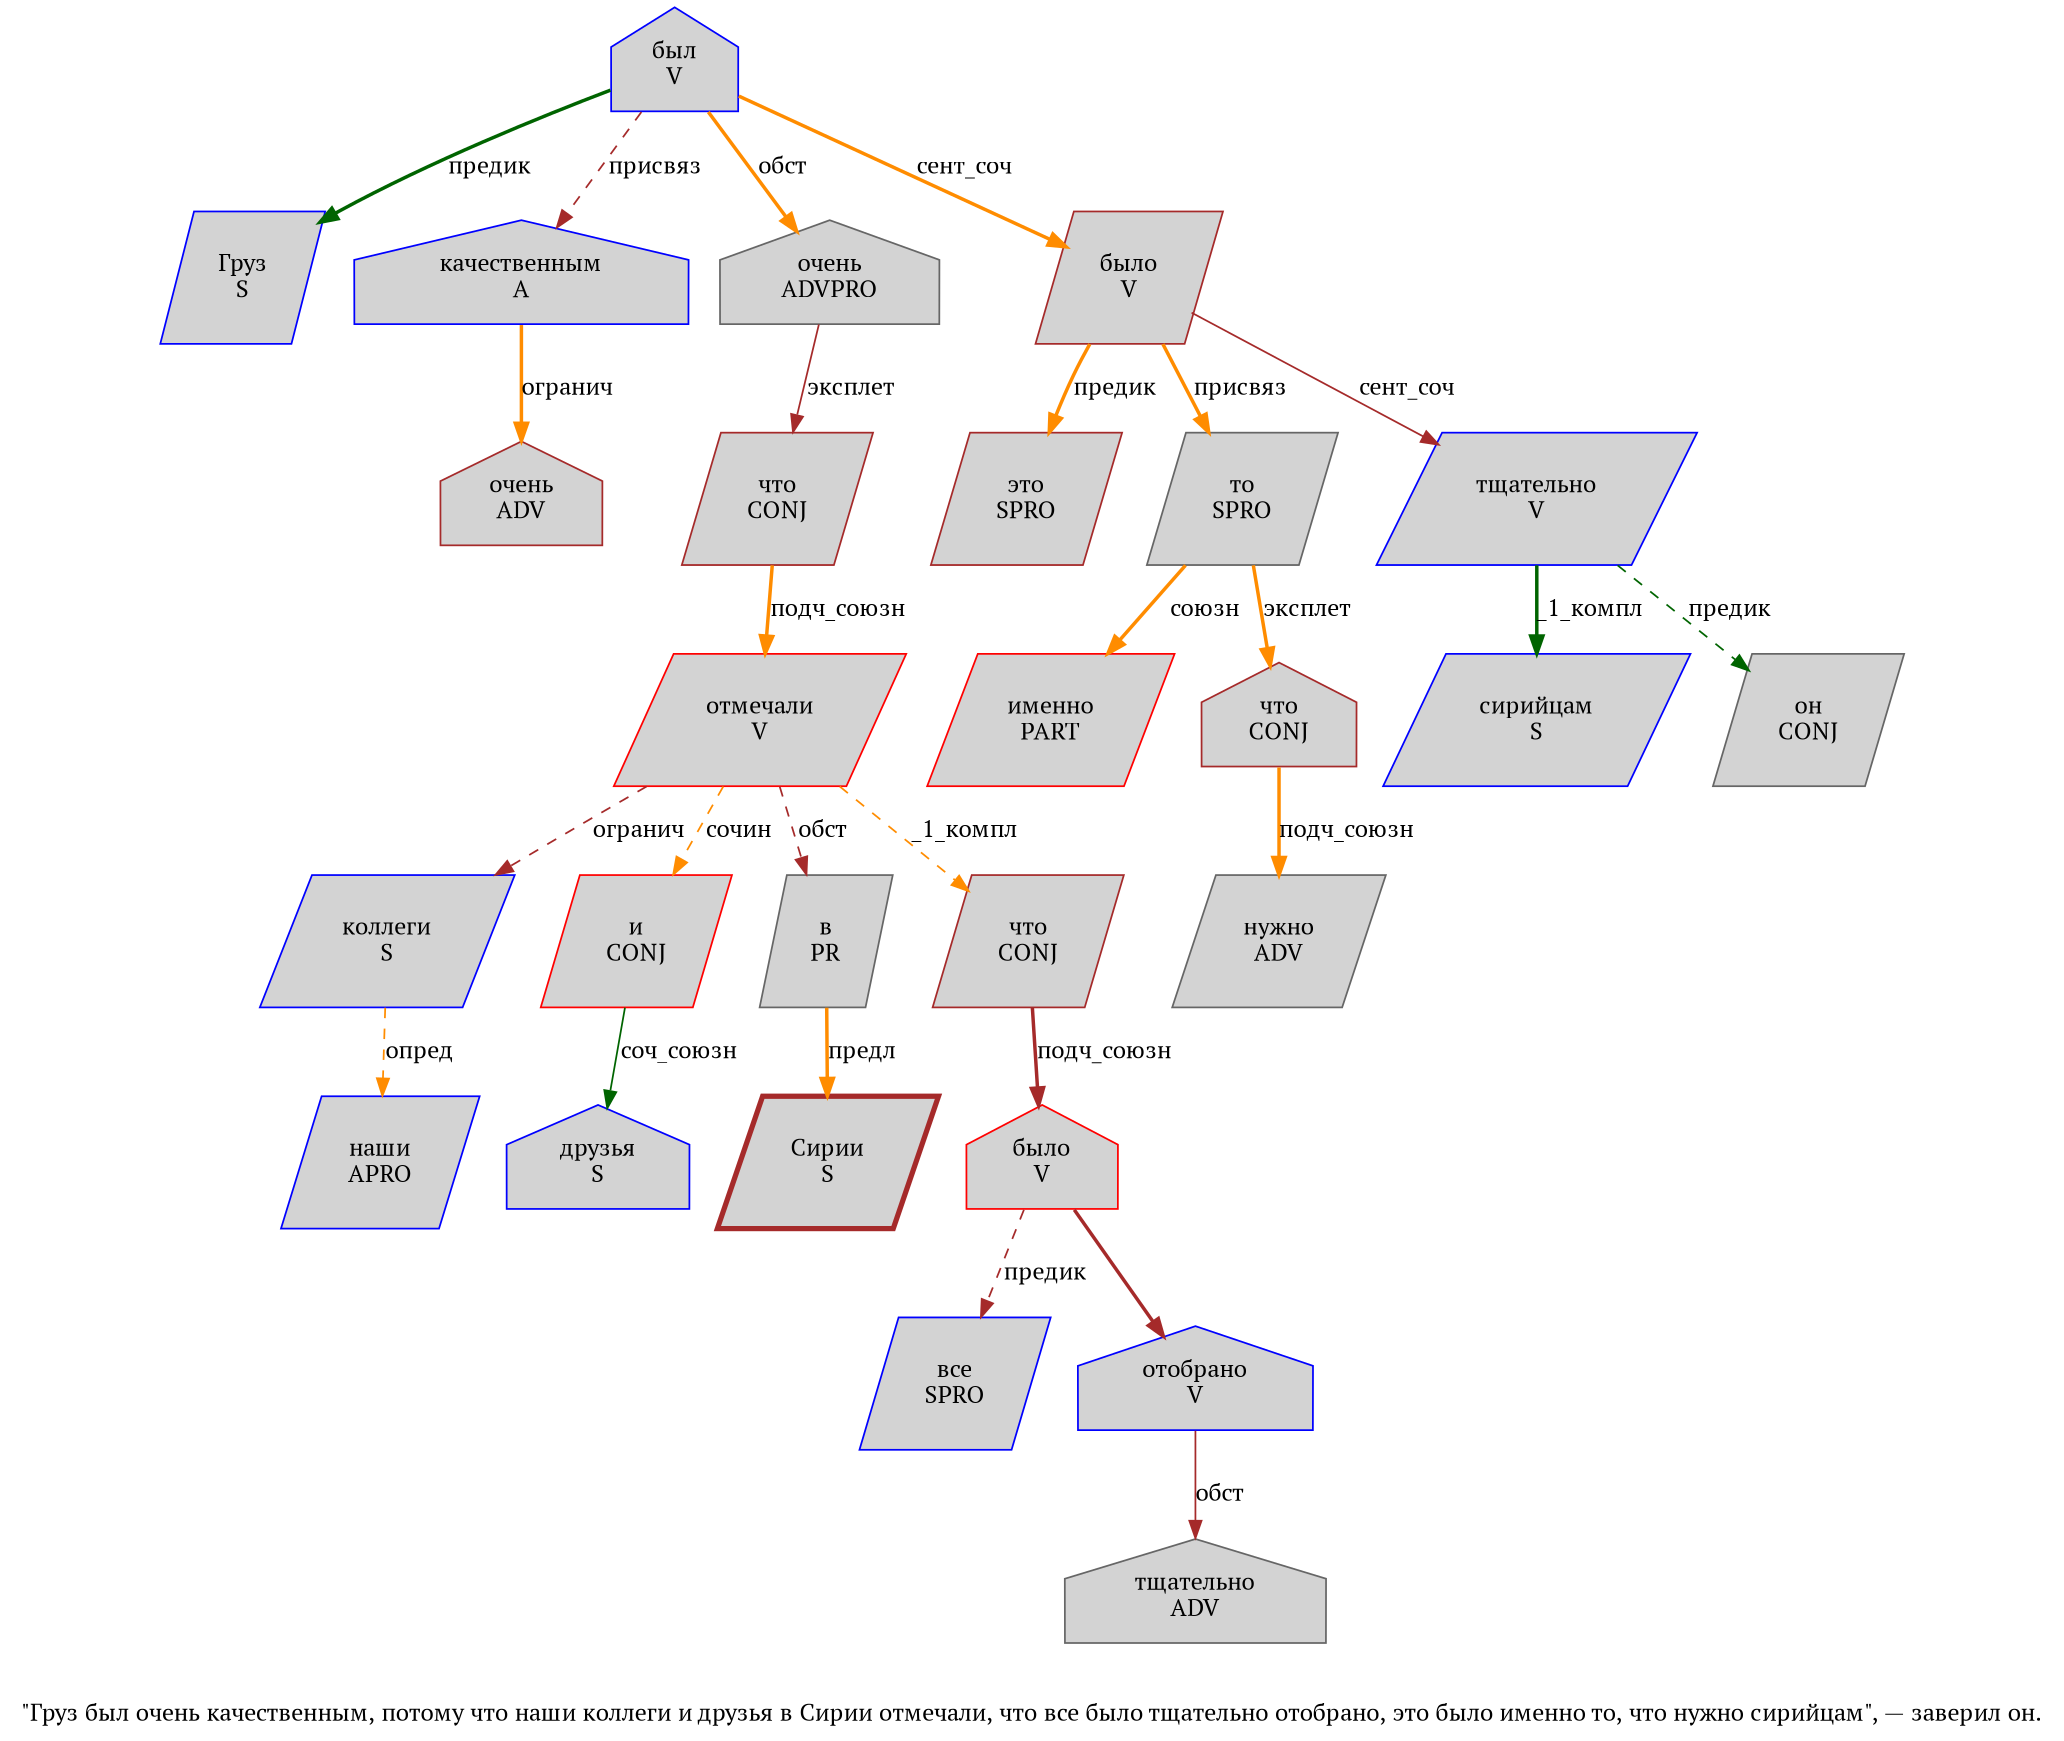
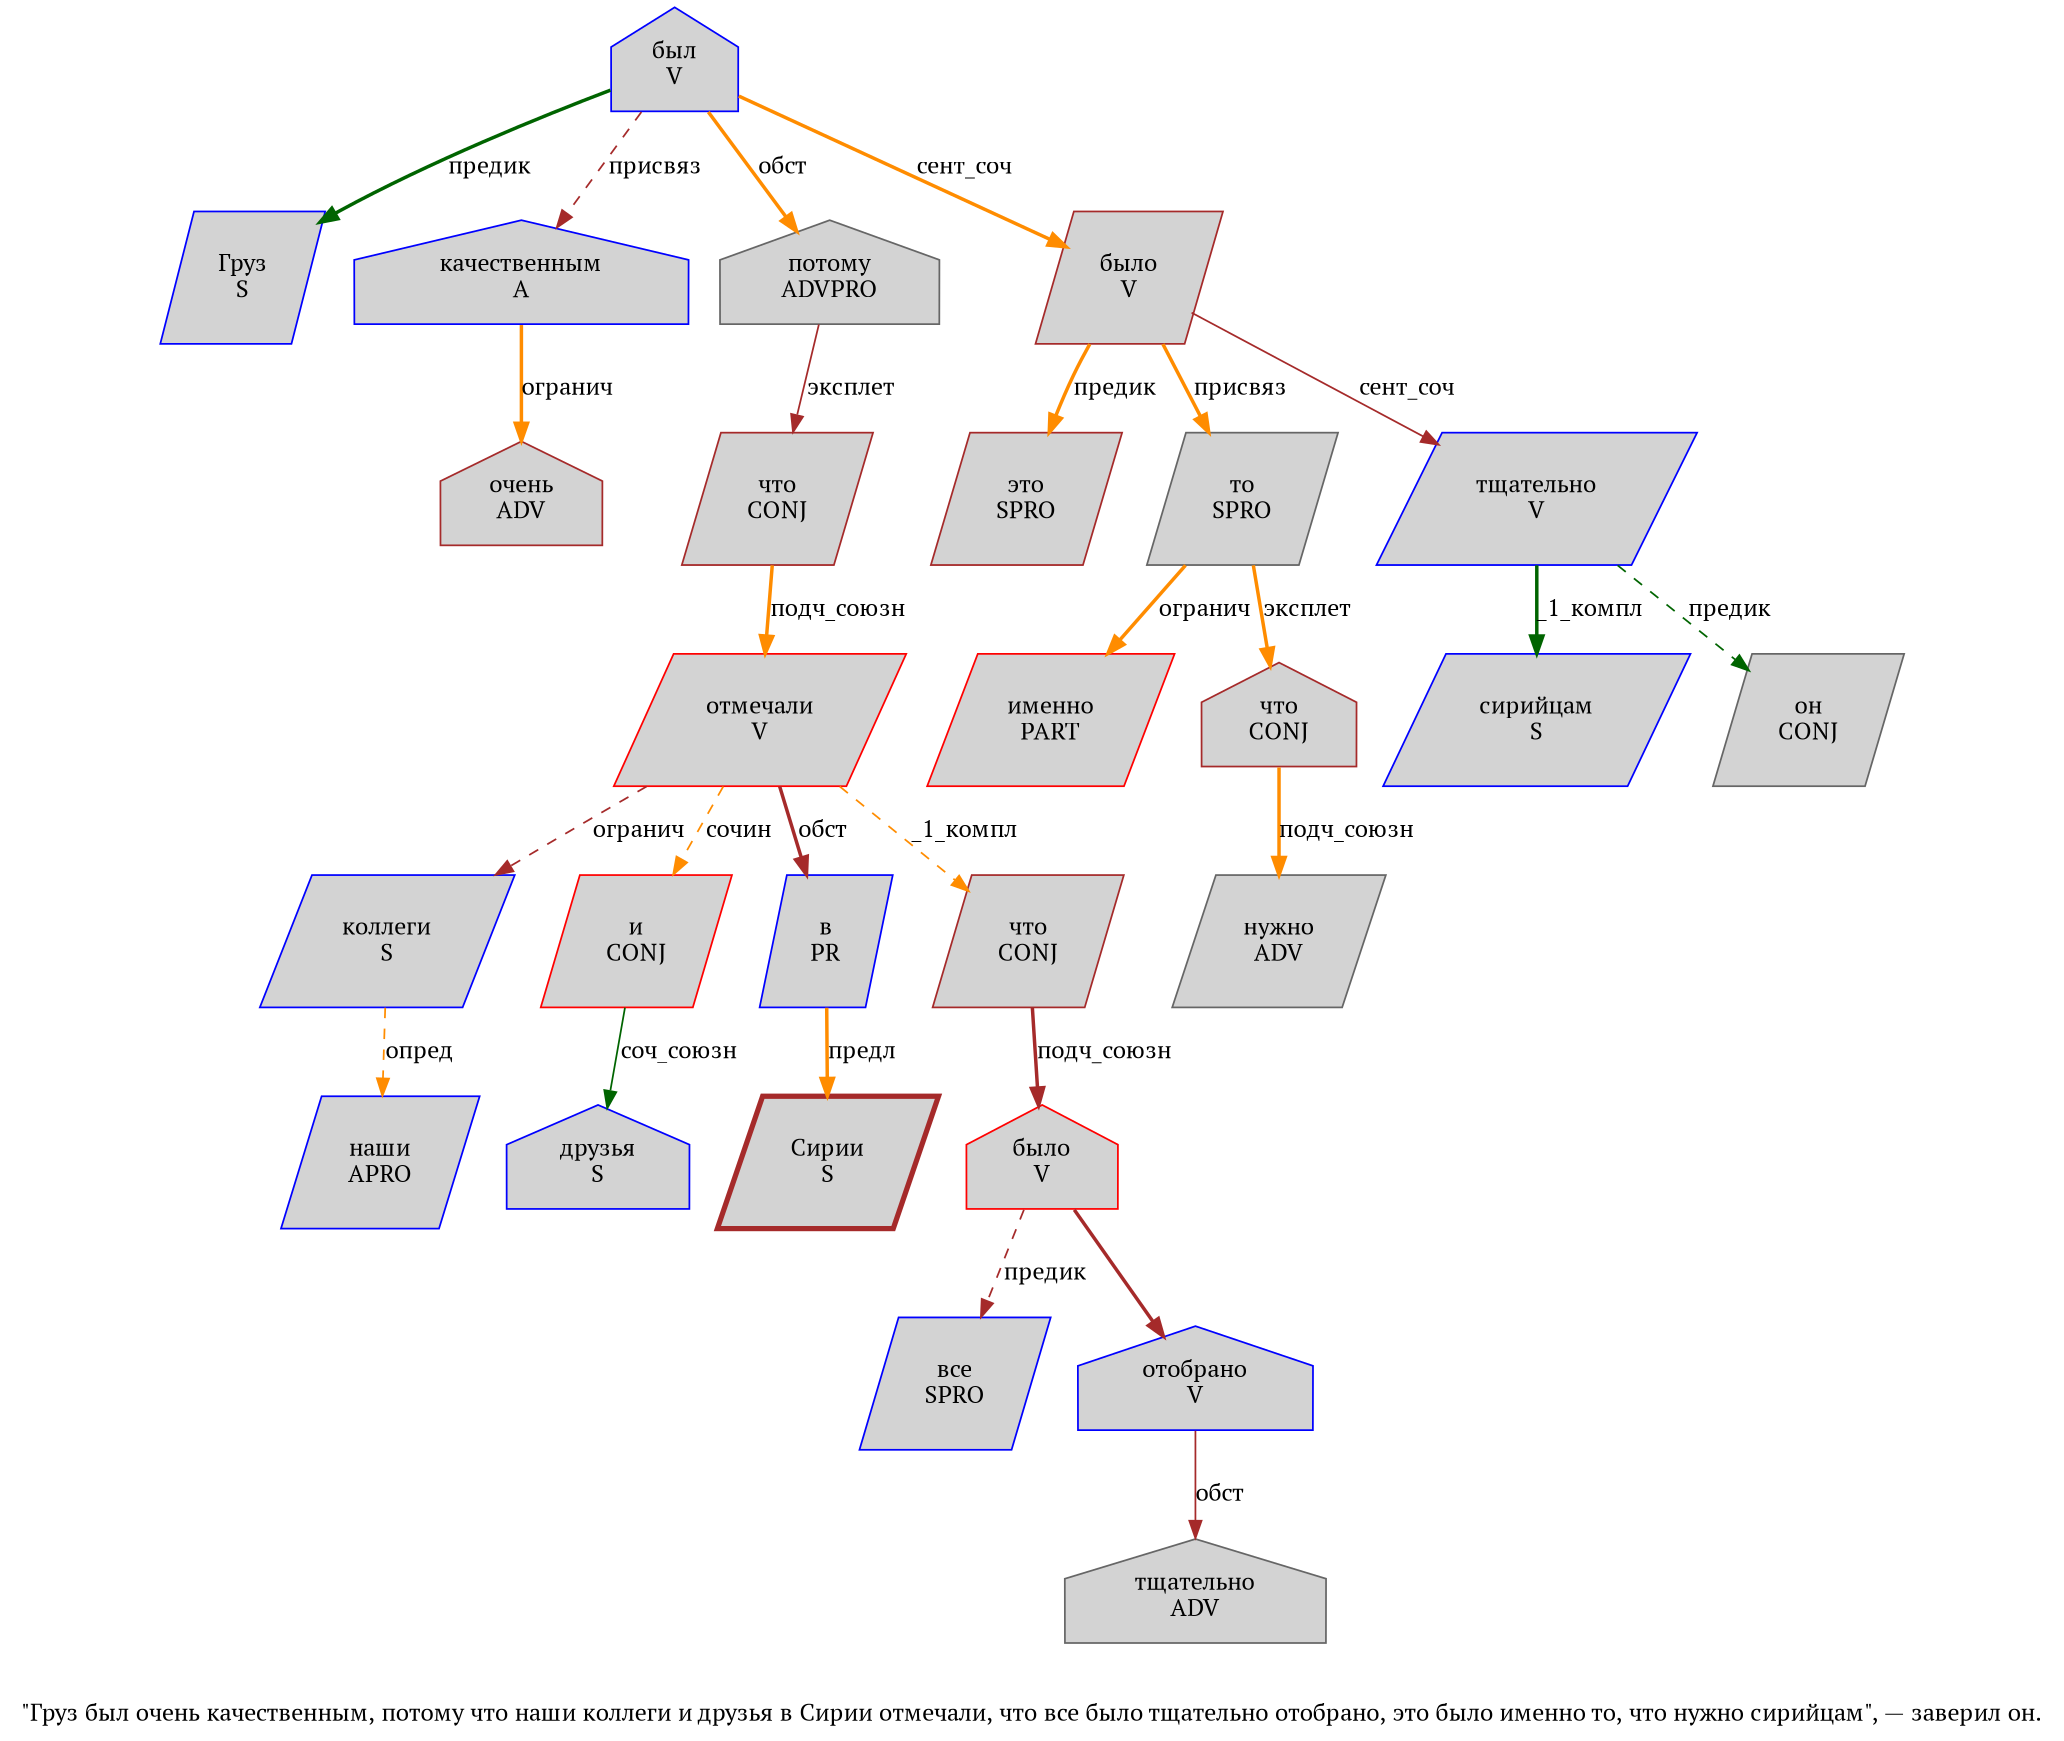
node "очень ADVPRO": label "очень ADVPRO" -> "потому ADVPRO"
edge "то SPRO" -> "именно PART": label "союзн" -> "огранич"
edge "отмечали V" -> "в PR": style dashed -> bold
node "в PR": color gray40 -> blue
